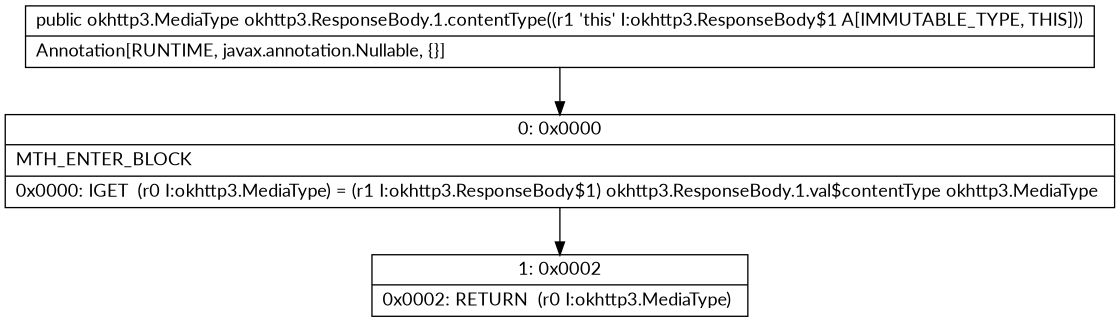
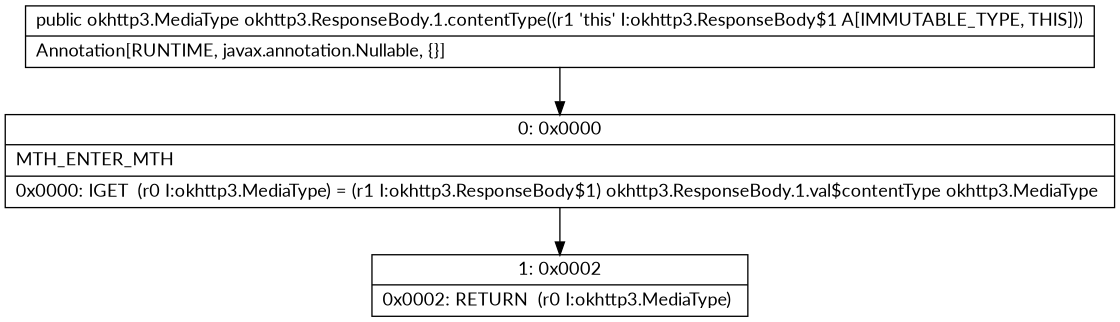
node "0: 0x0000": text "MTH_ENTER_BLOCK" -> "MTH_ENTER_MTH"
